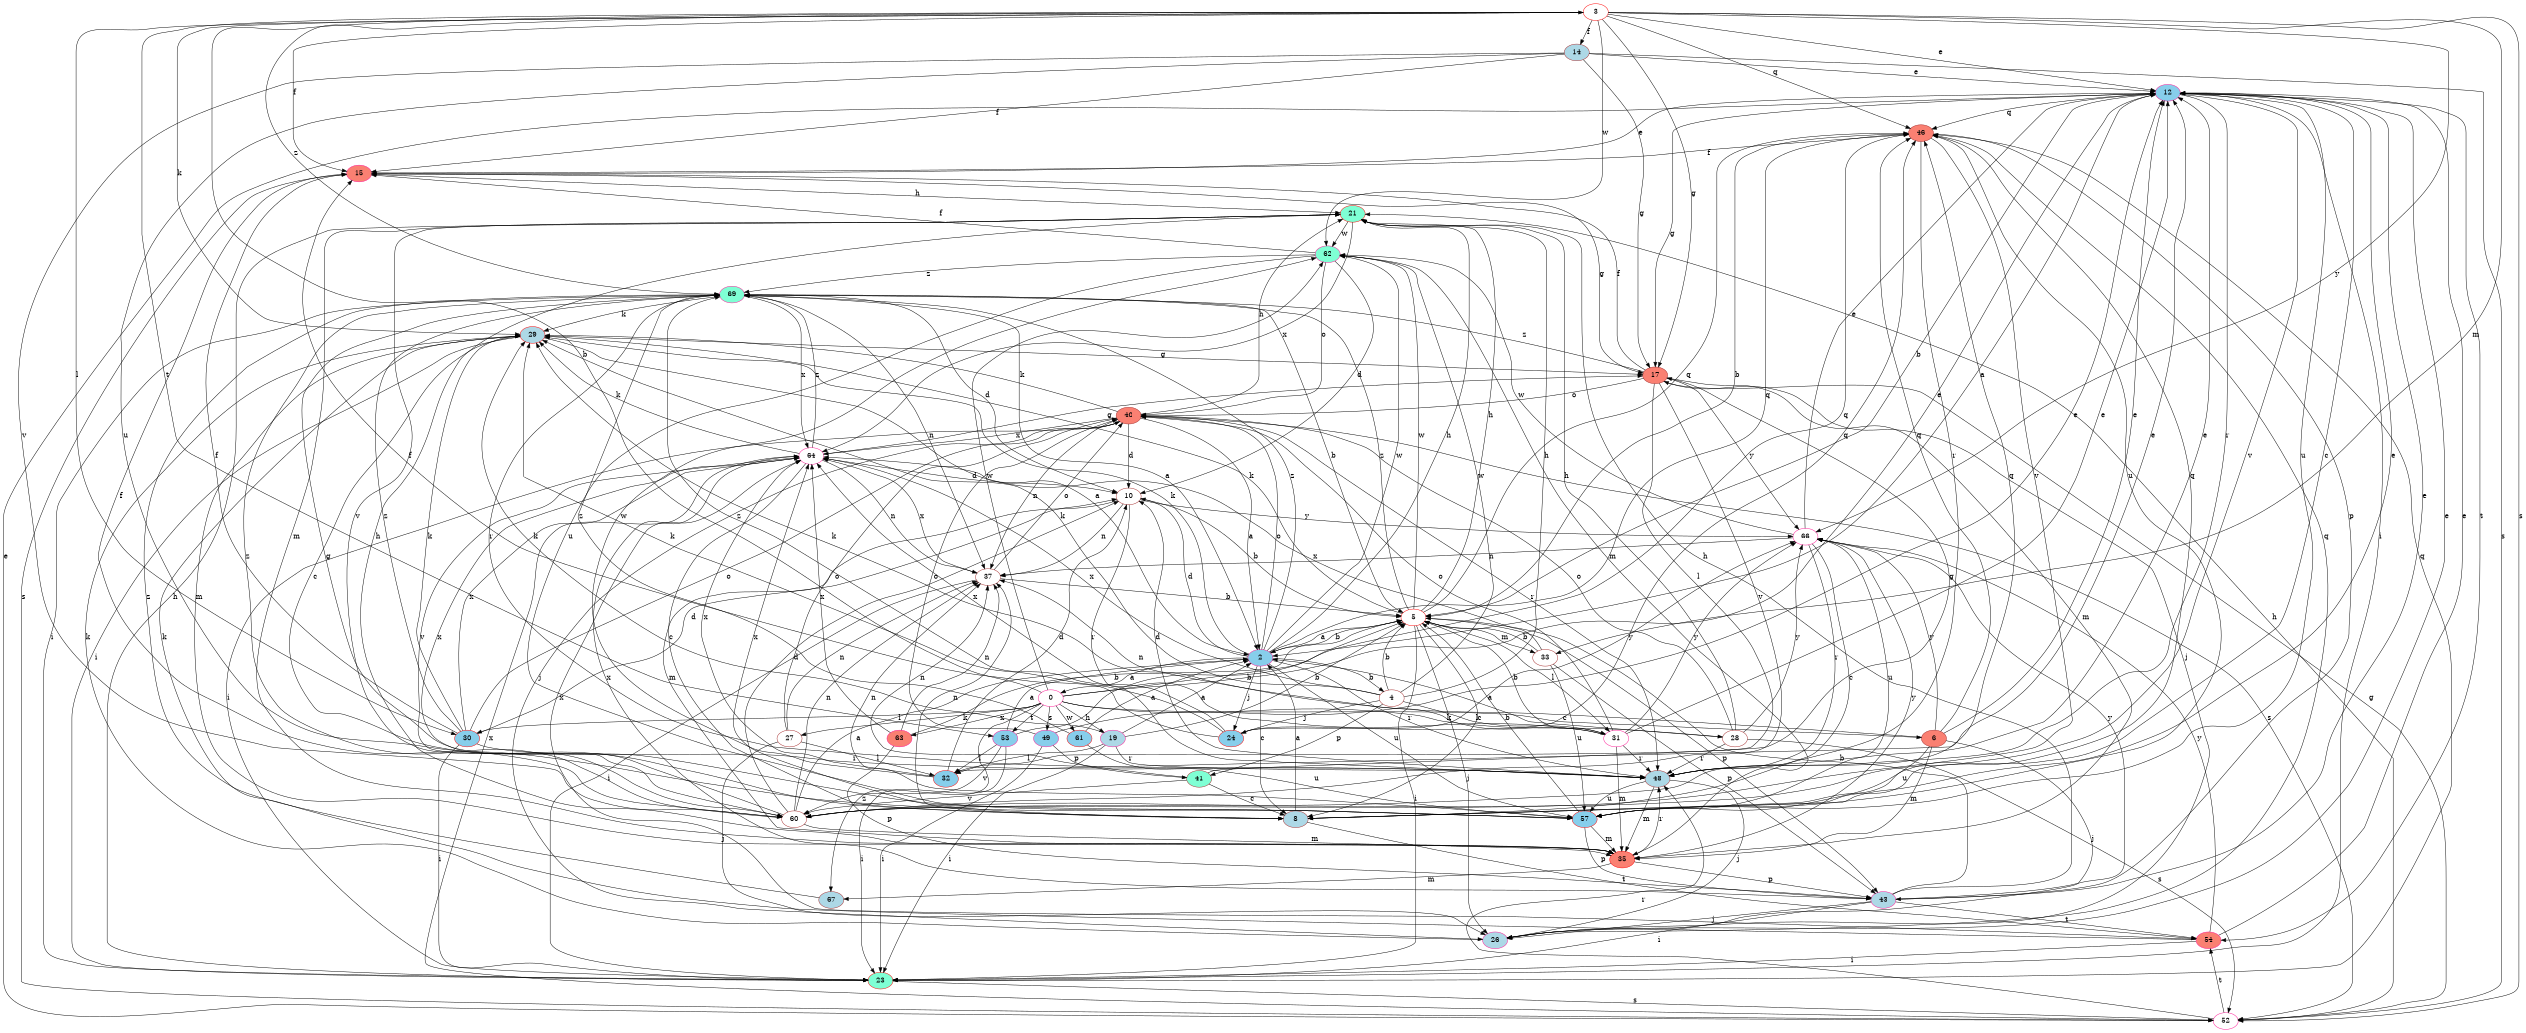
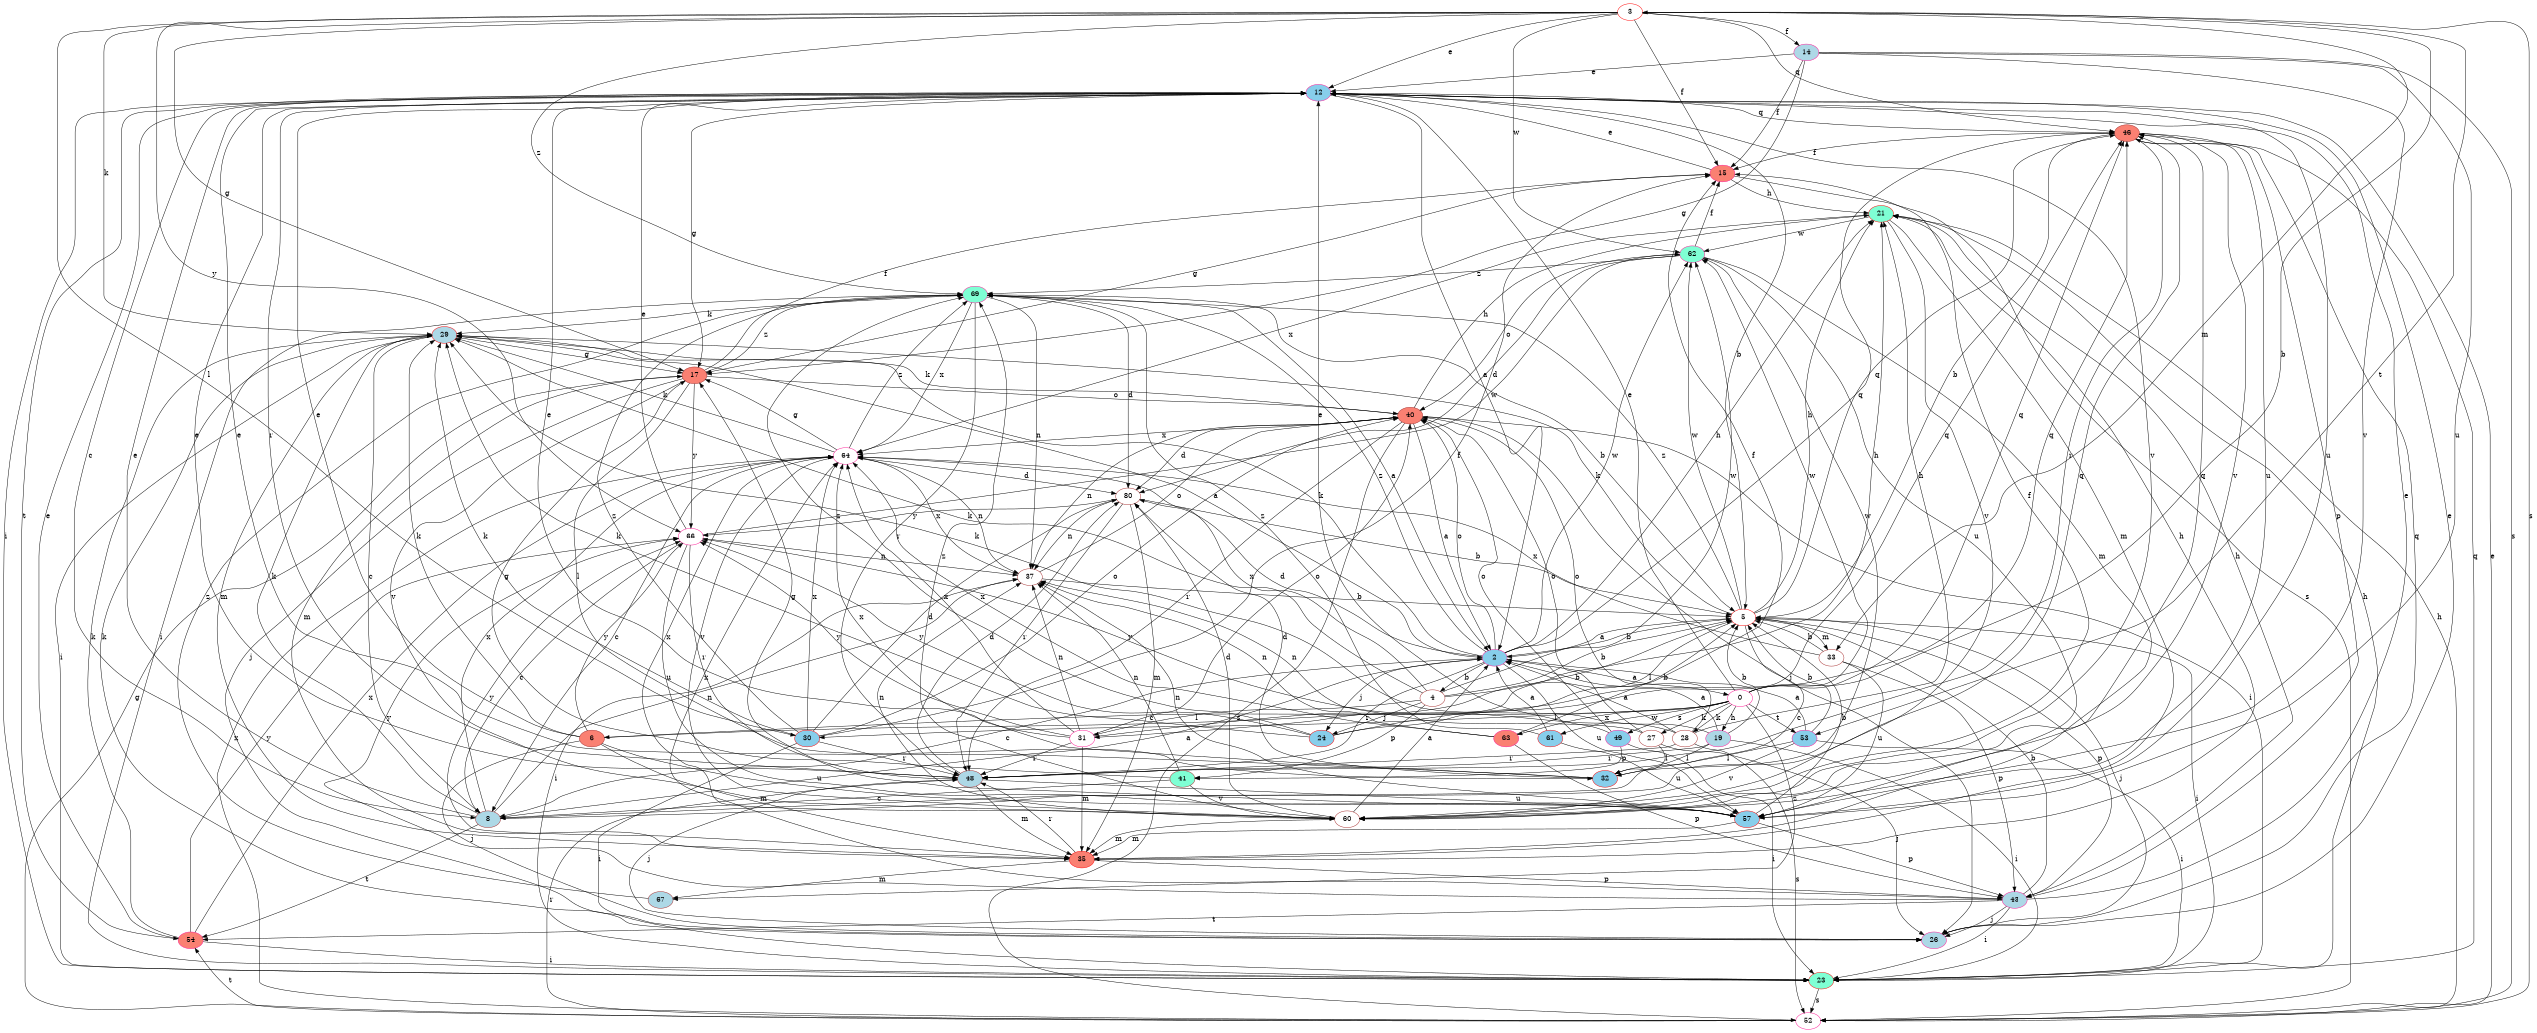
node "14": color brown -> deeppink
node "10": label "10" -> "80"
edge "8" -> "29": added, label "k"
edge "57" -> "69": now "57" -> "17"
